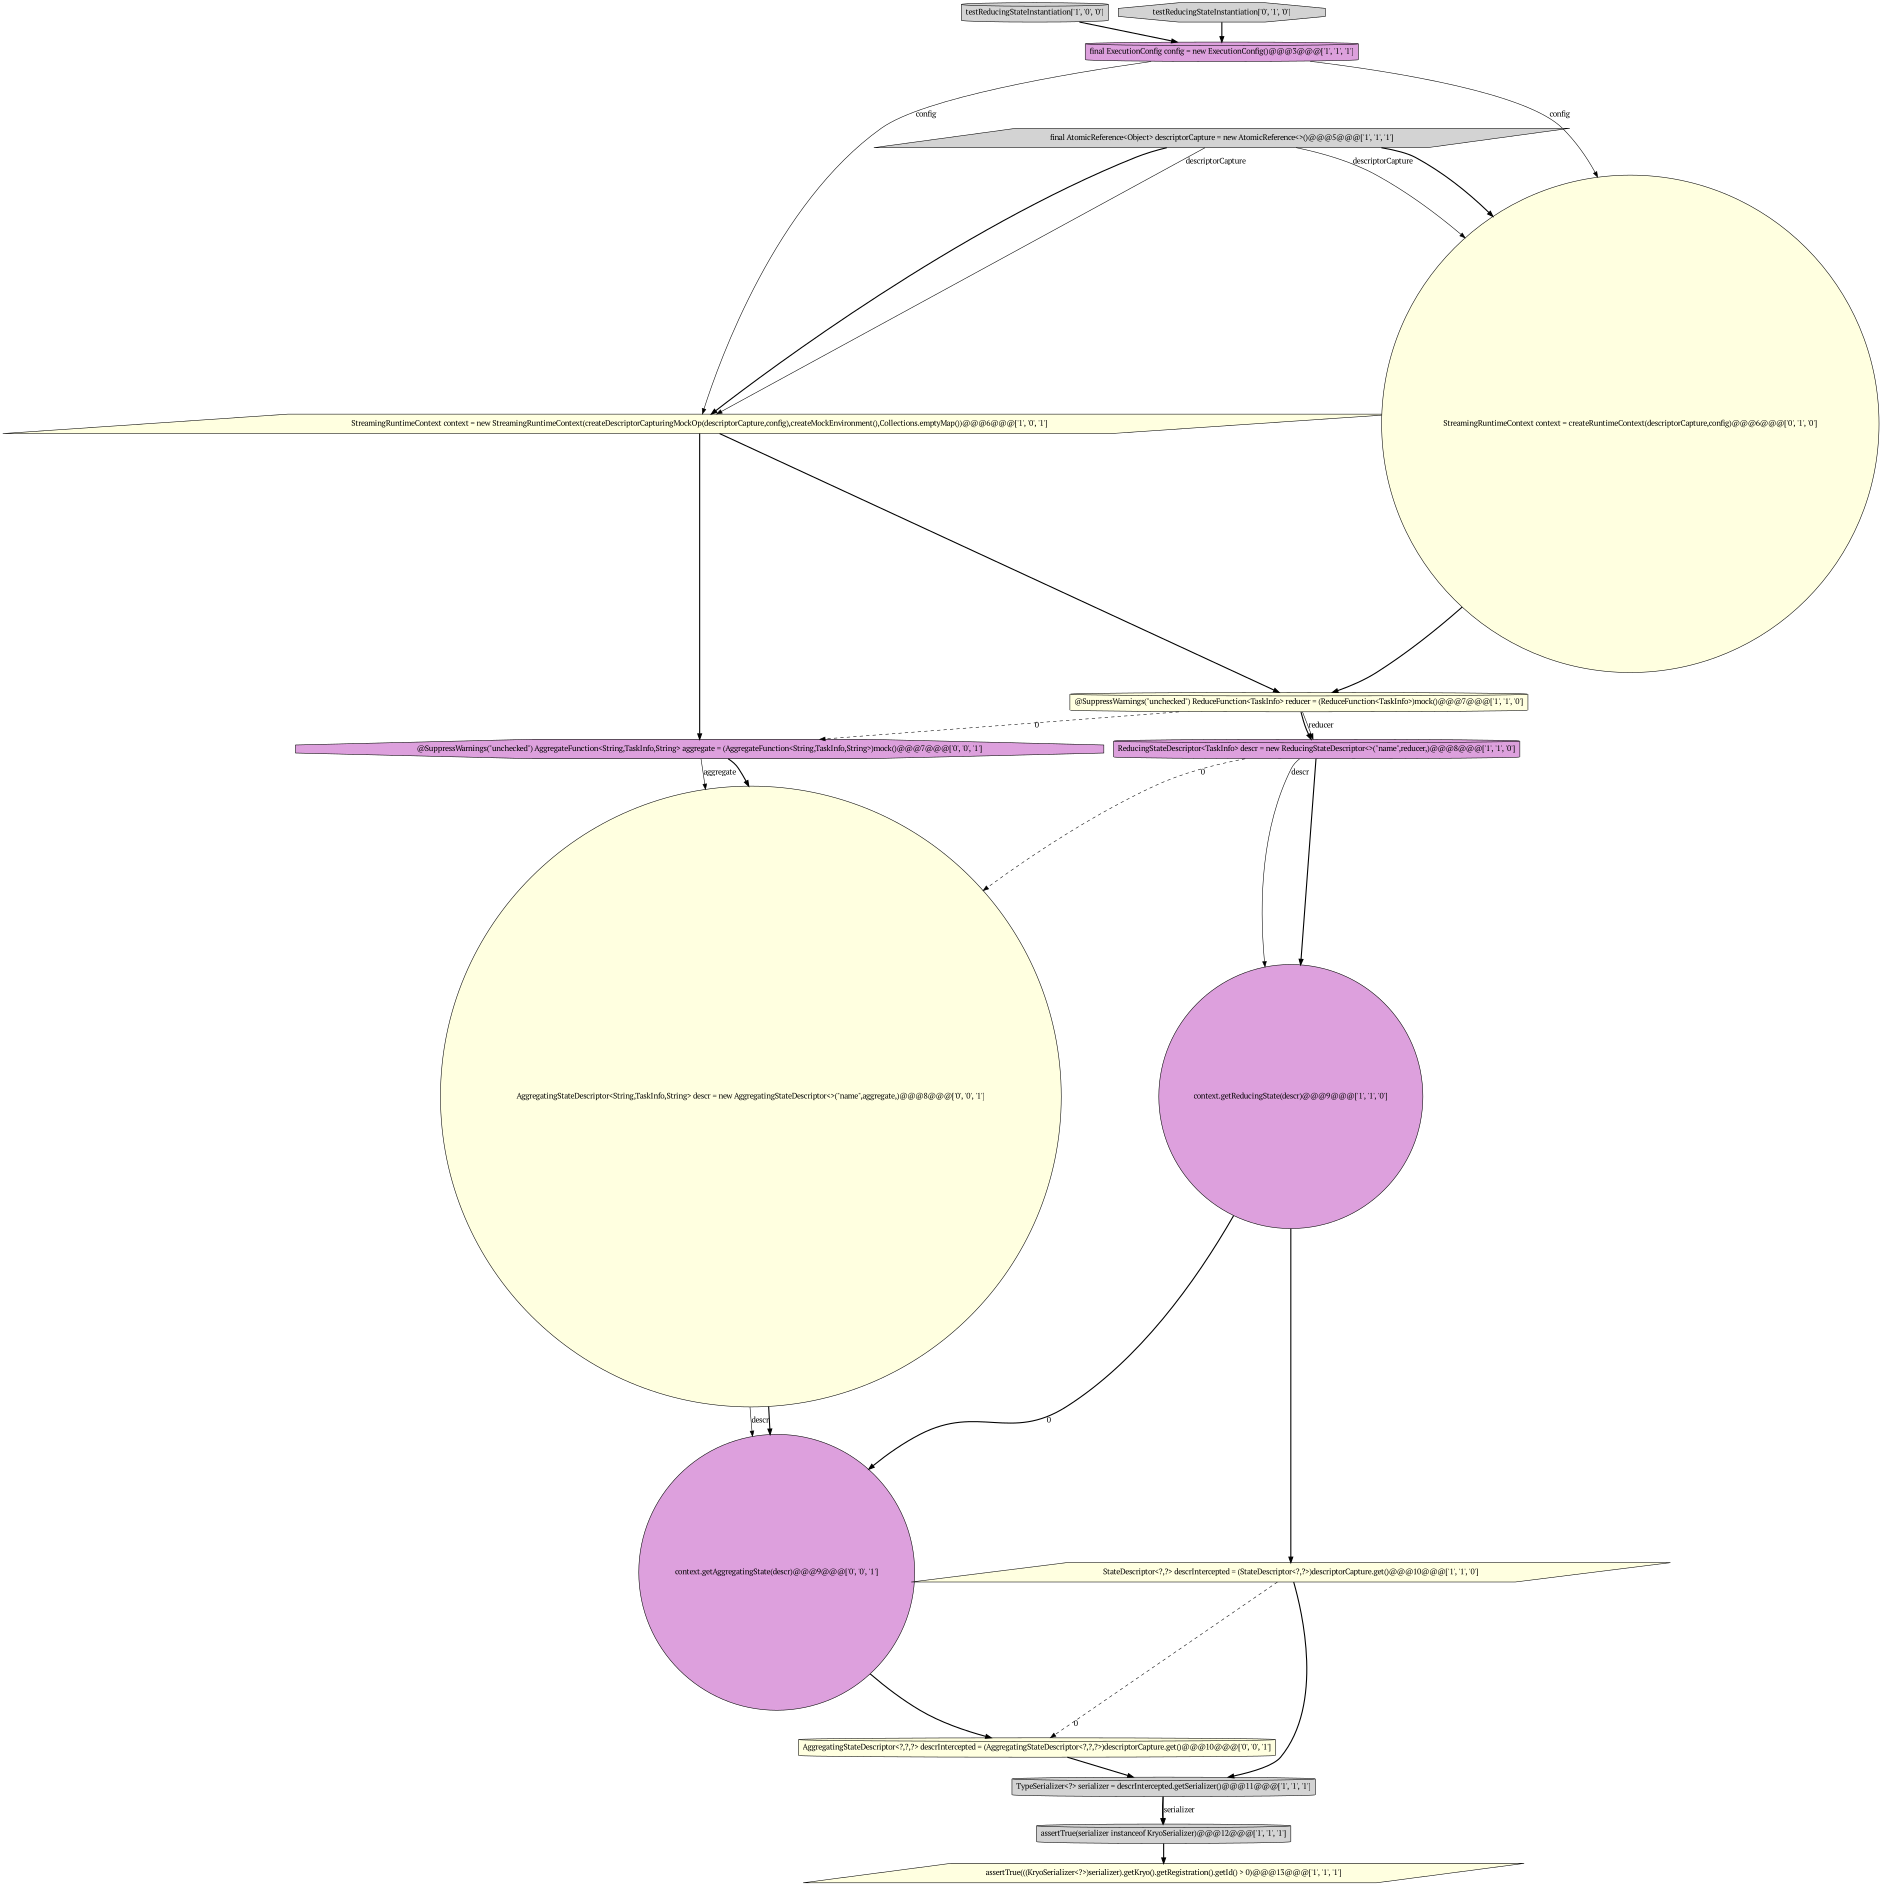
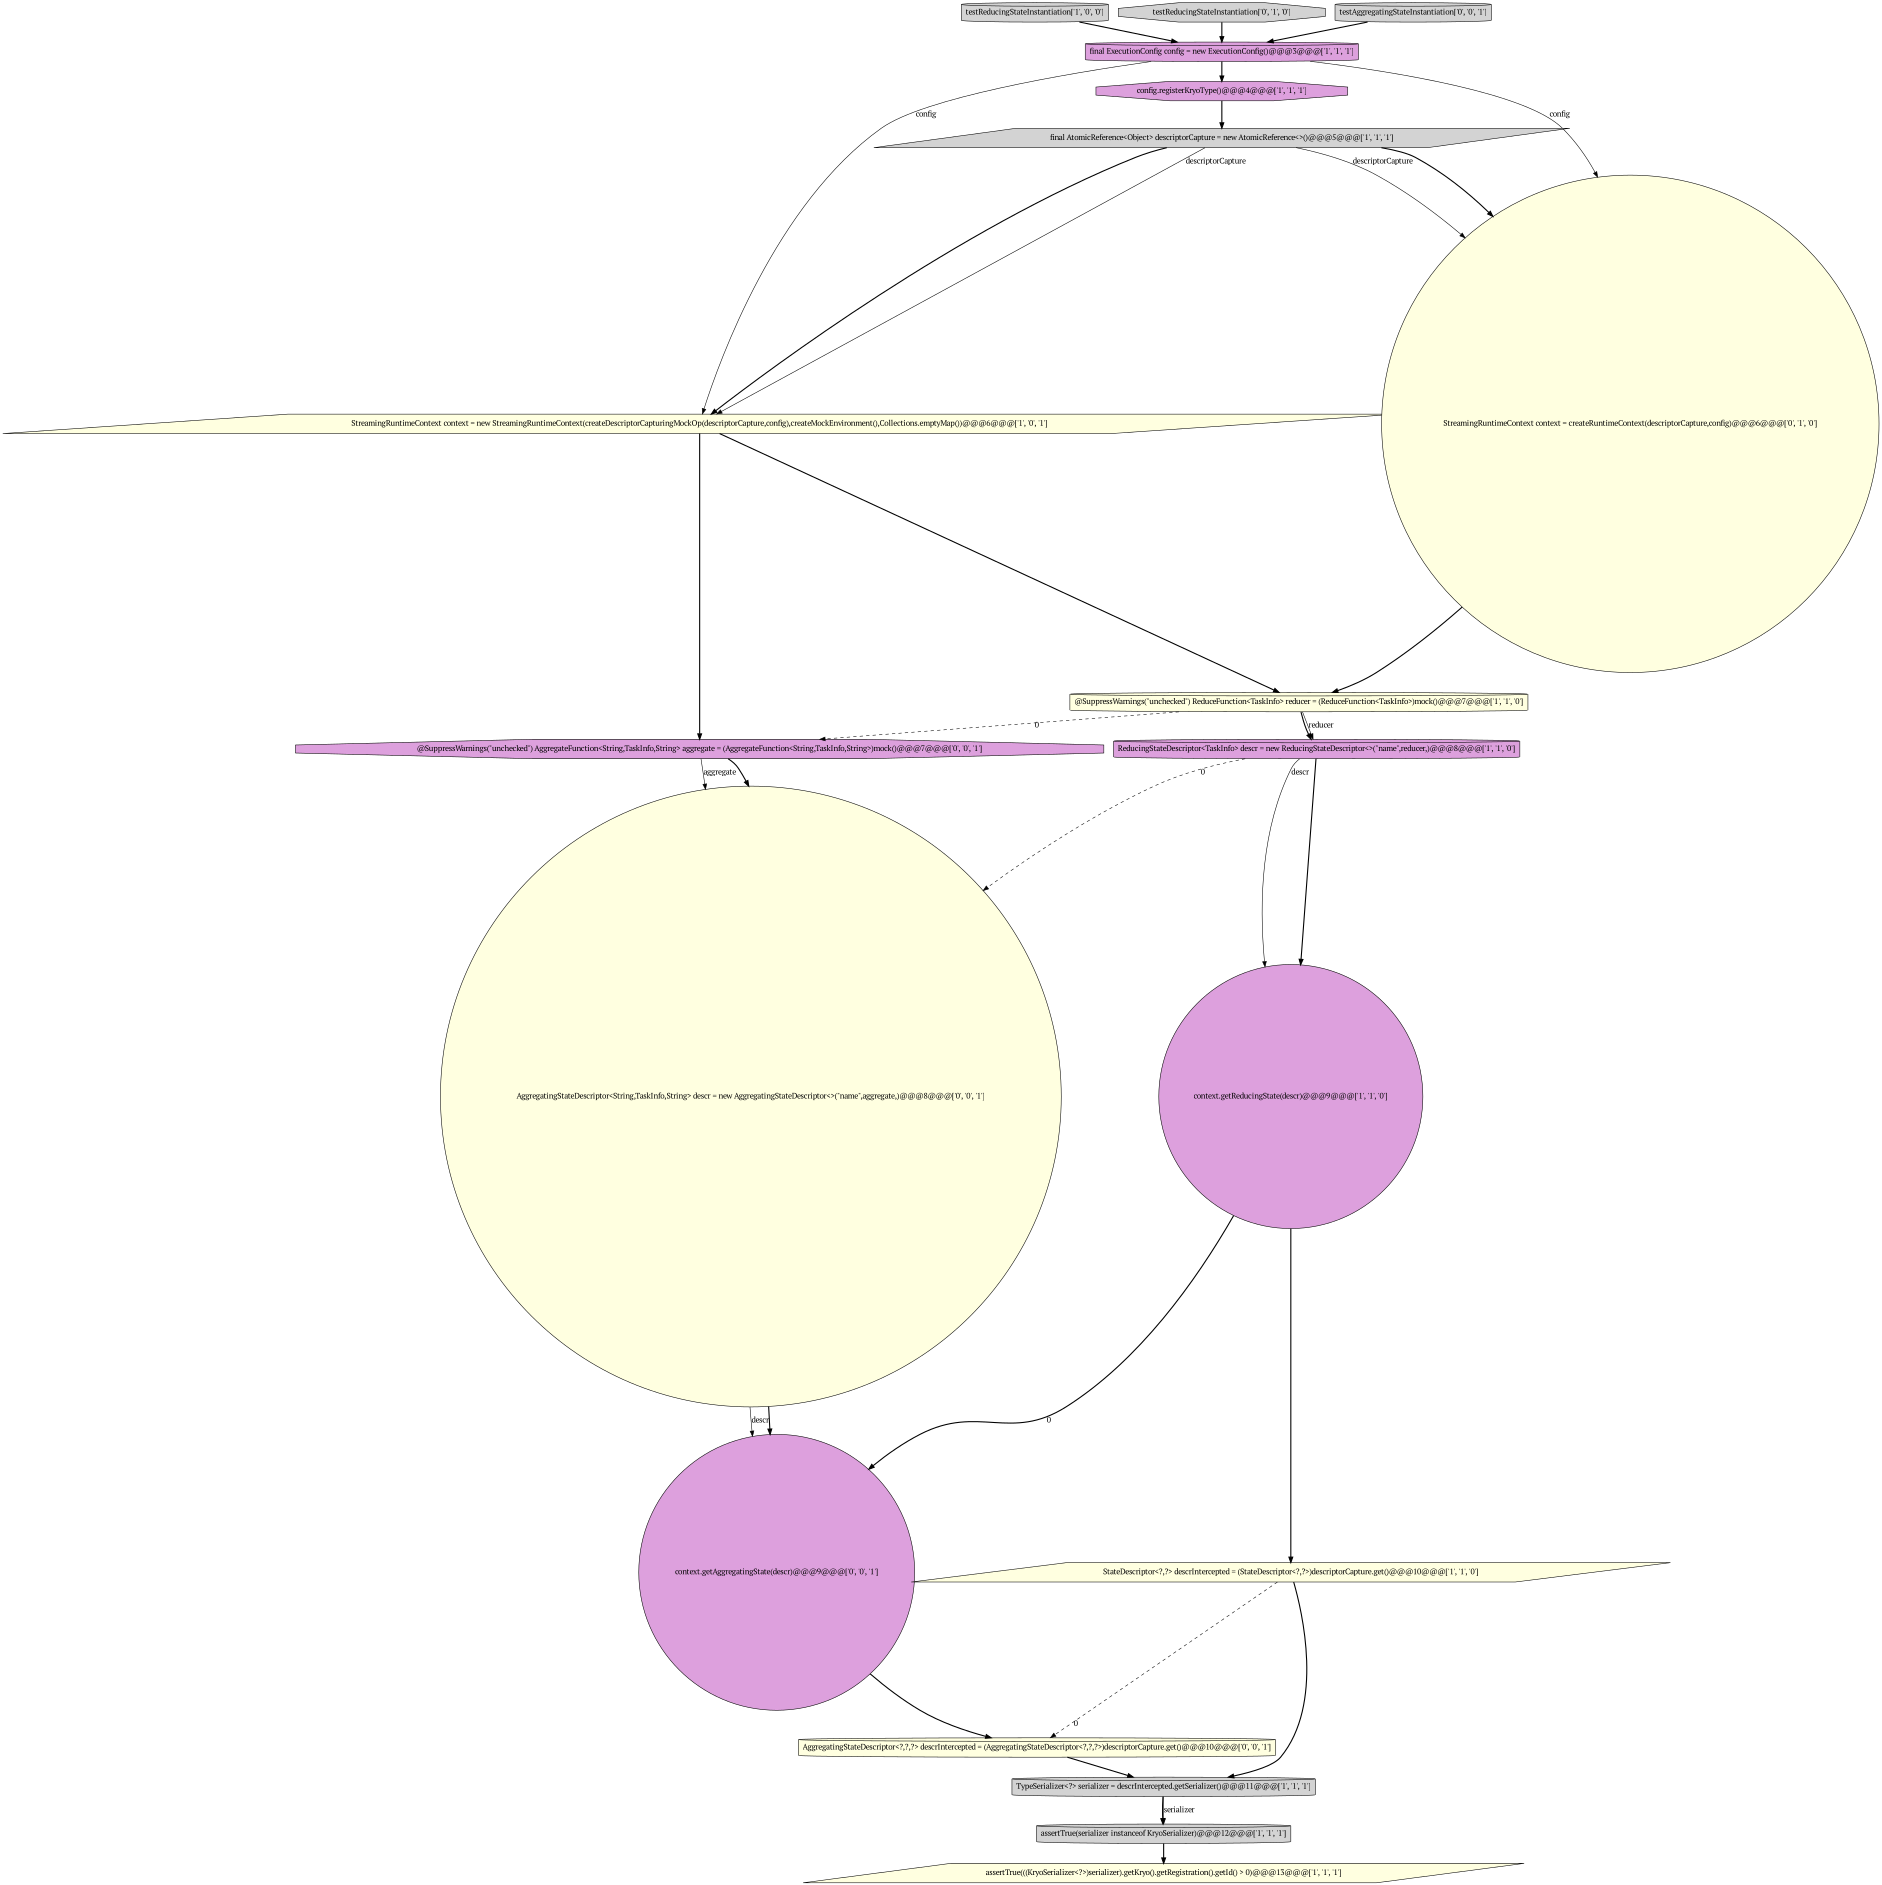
node "testAggregatingStateInstantiation['0', '0', '1']": added
node "config.registerKryoType()@@@4@@@['1', '1', '1']": added
